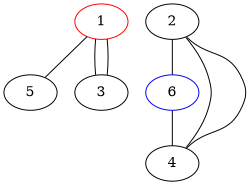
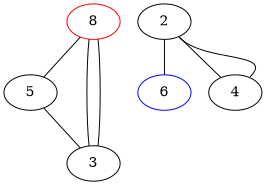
node "1": label "1" -> "8"
edge "5" -- "3": added
edge "6" -- "4": removed
